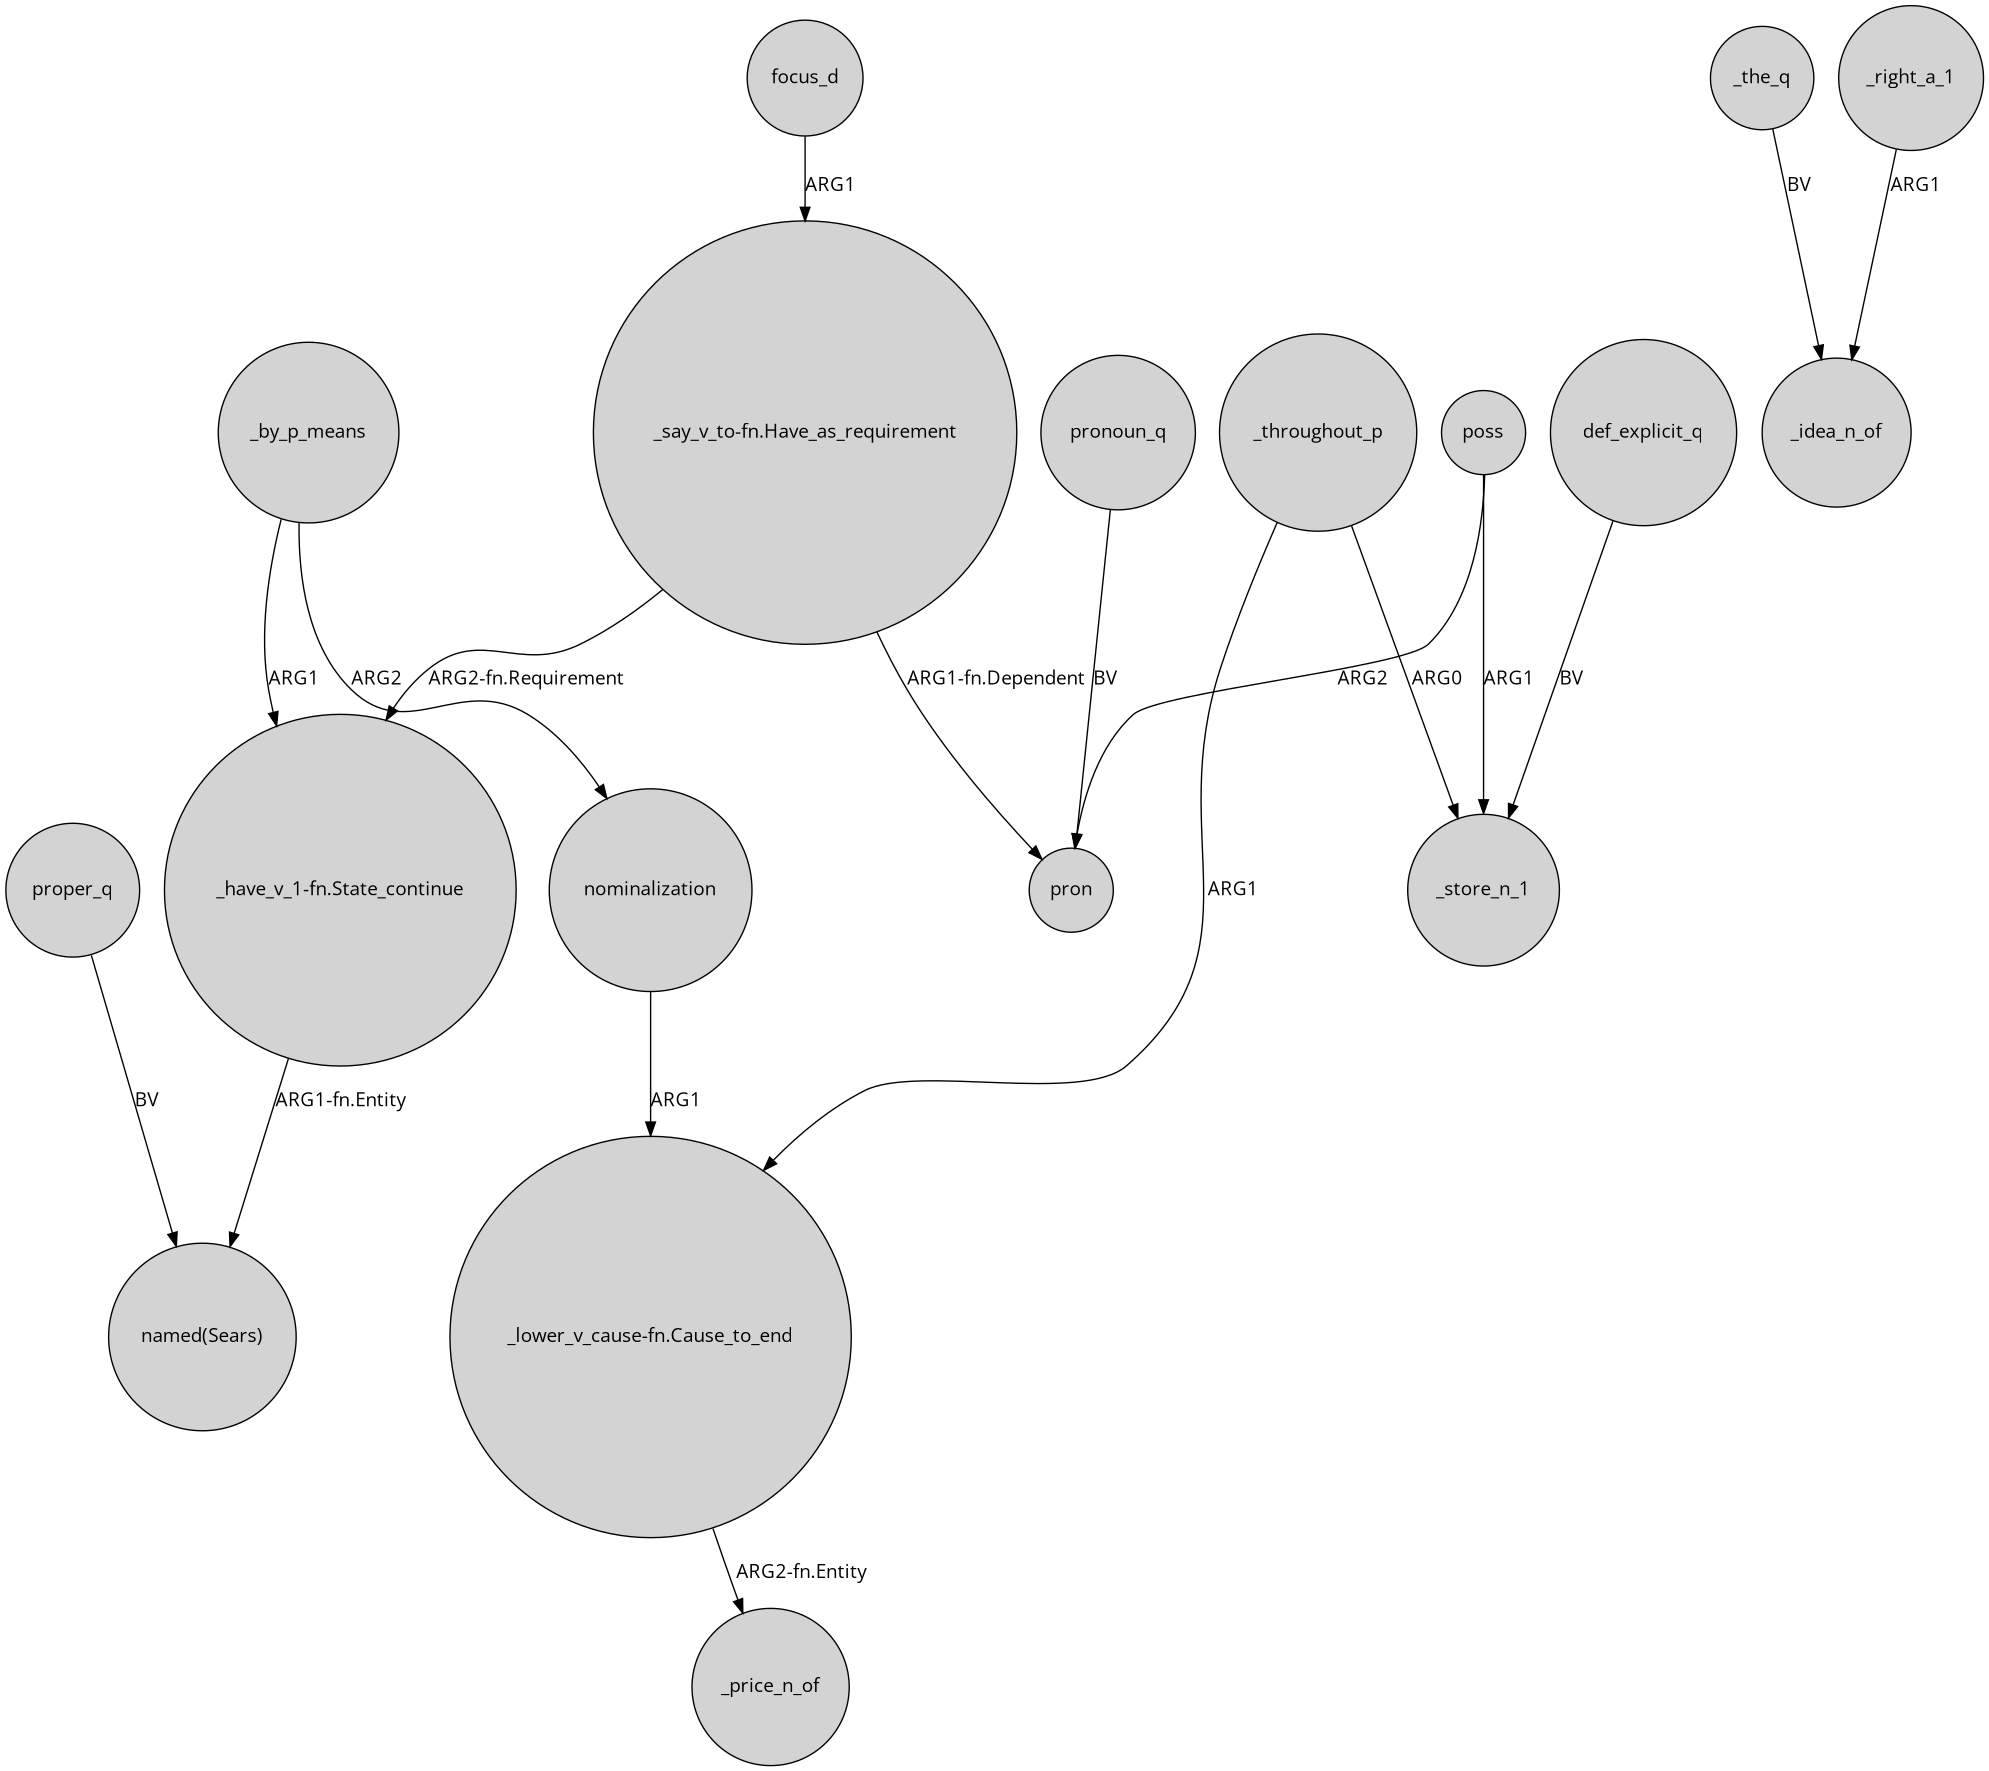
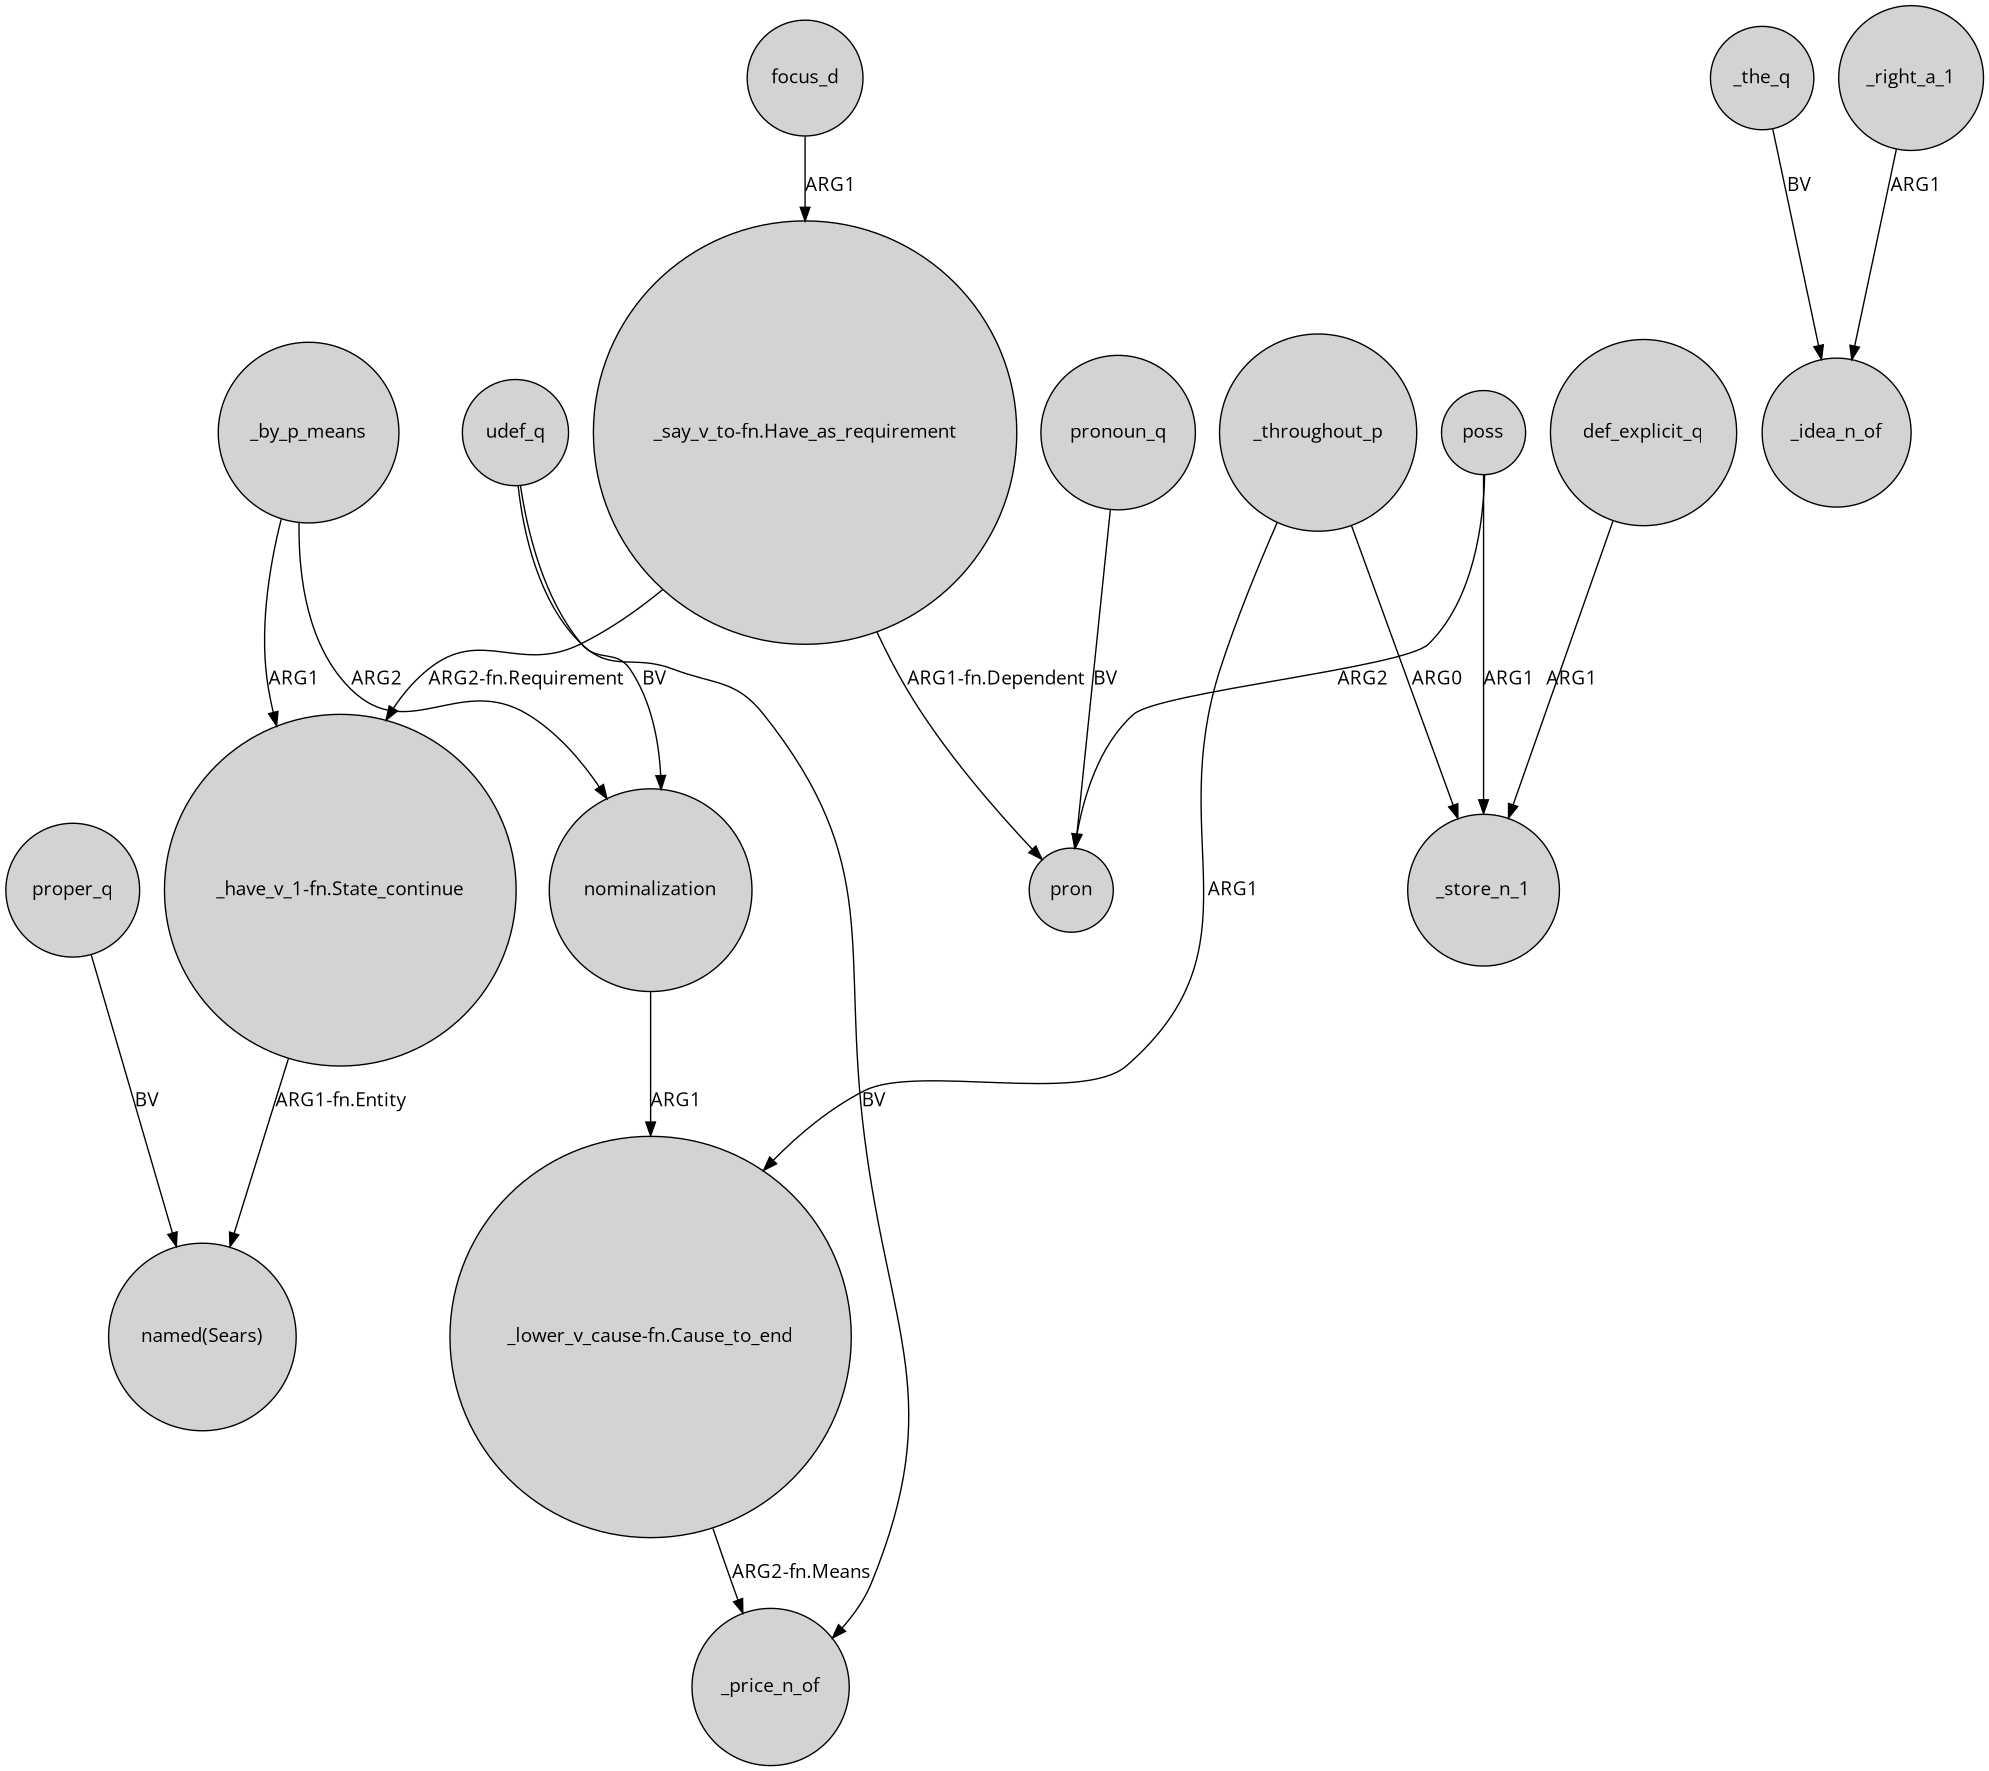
node "udef_q": added
edge "def_explicit_q" -> "_store_n_1": label "BV" -> "ARG1"
edge "_lower_v_cause-fn.Cause_to_end" -> "_price_n_of": label "ARG2-fn.Entity" -> "ARG2-fn.Means"
